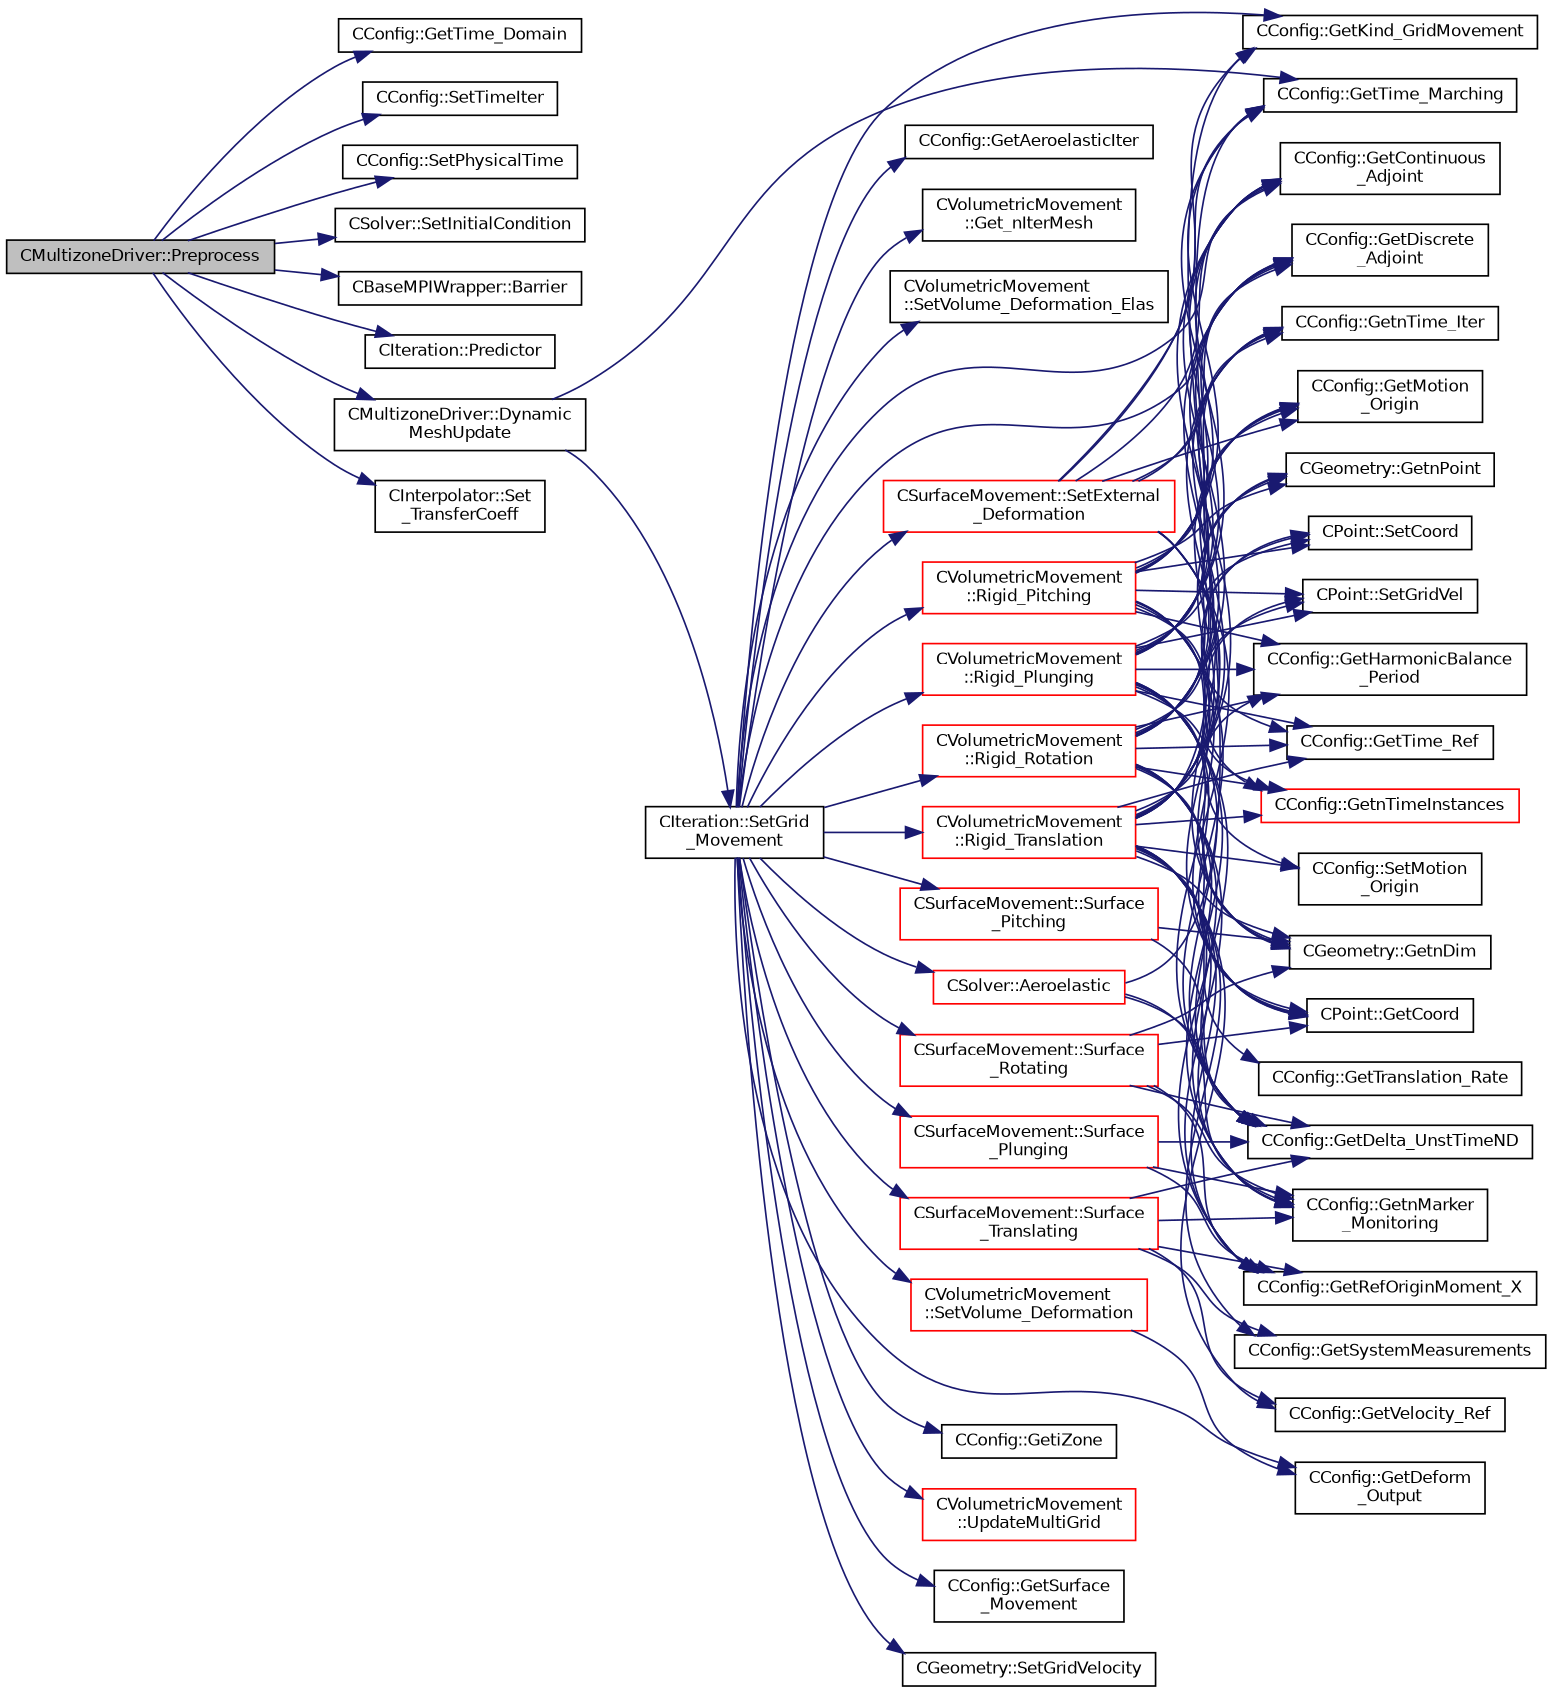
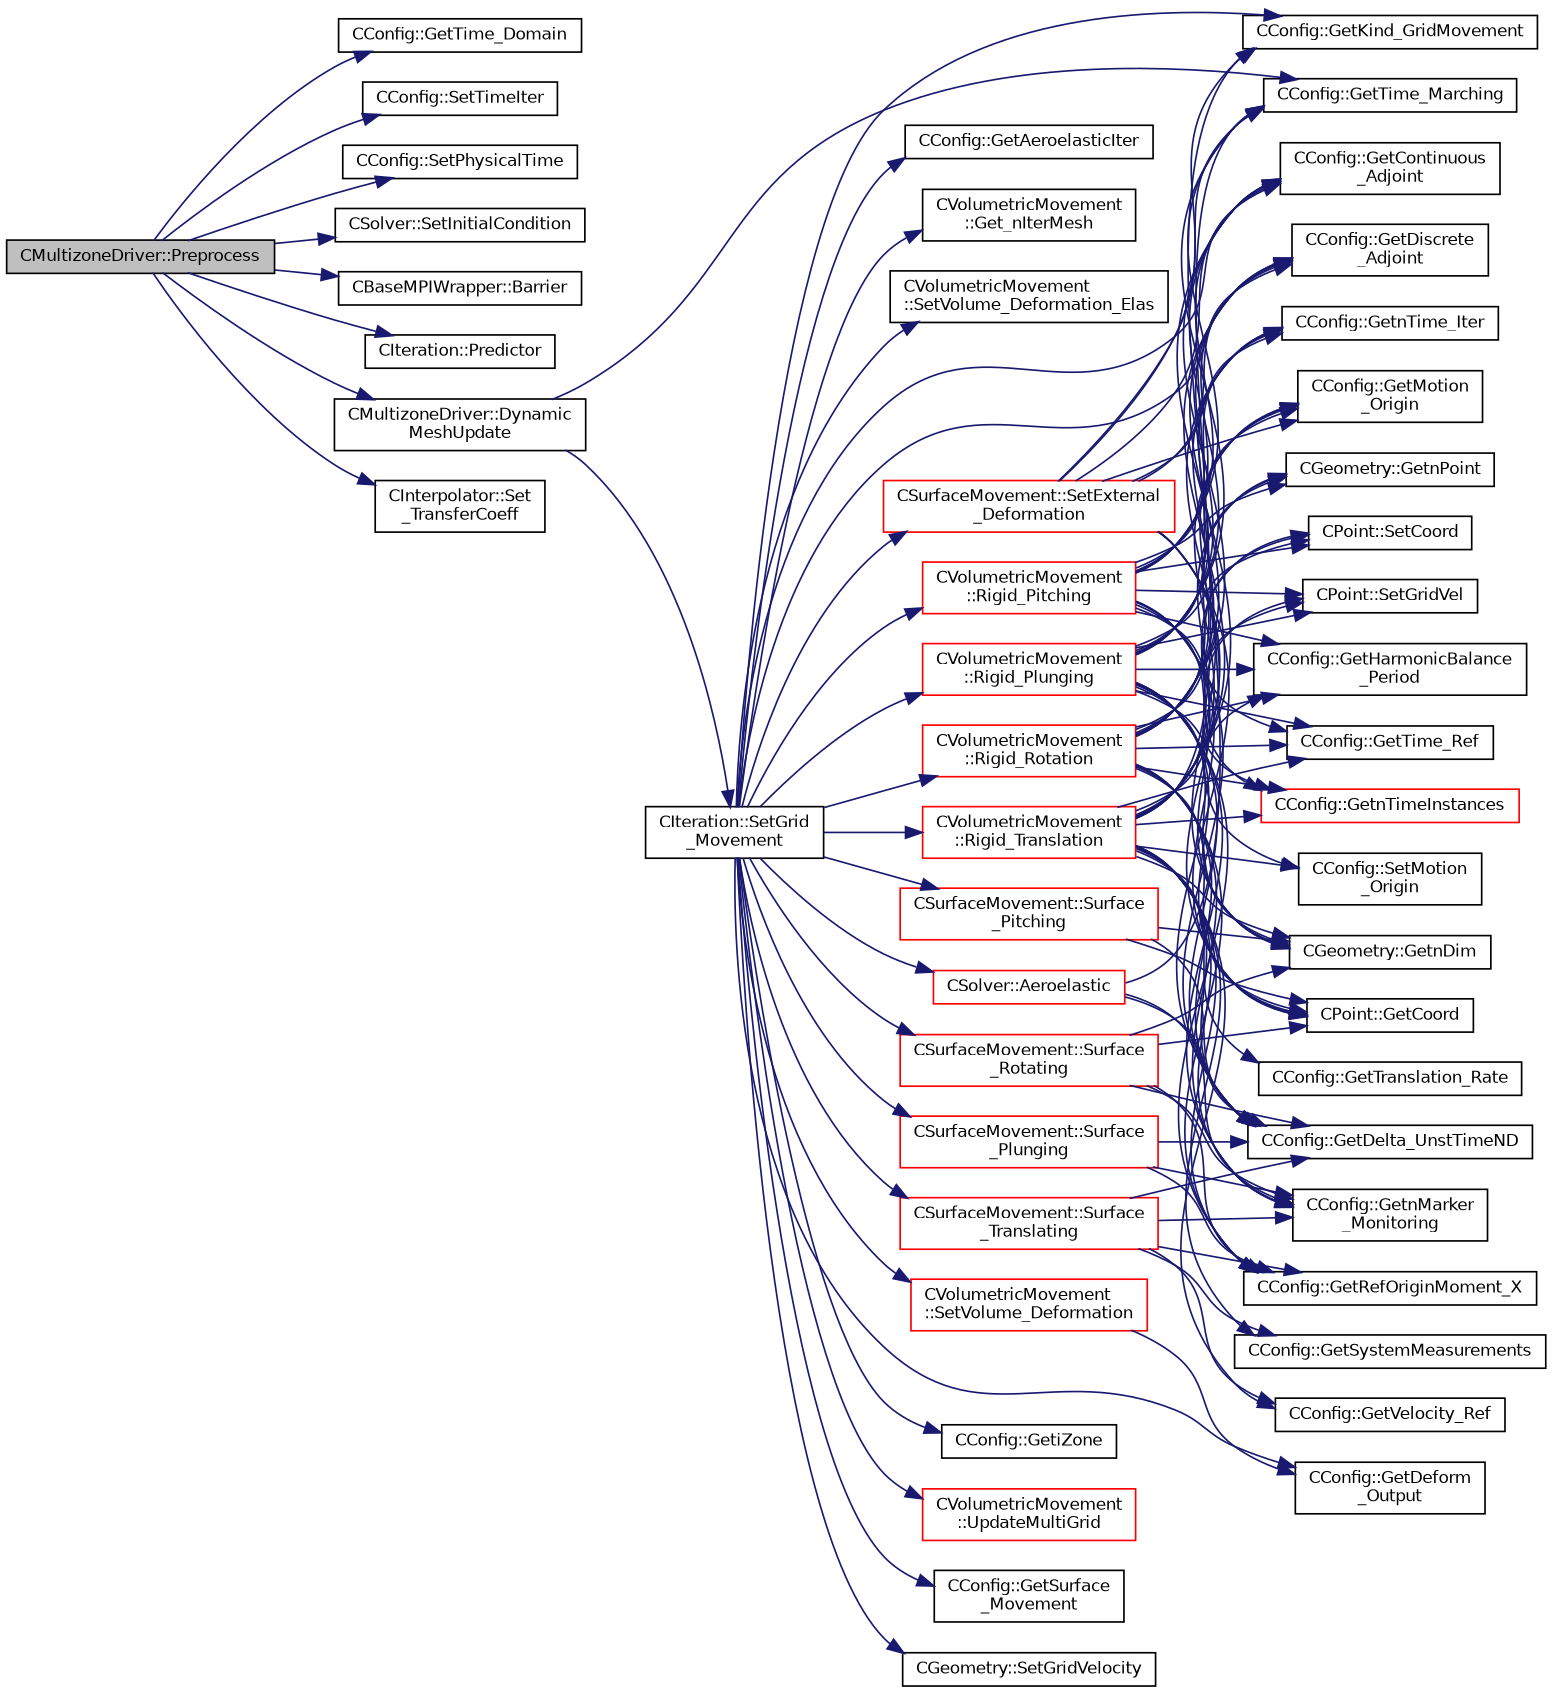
edge "CSurfaceMovement::Surface _Pitching" -> "CPoint::GetCoord": added
